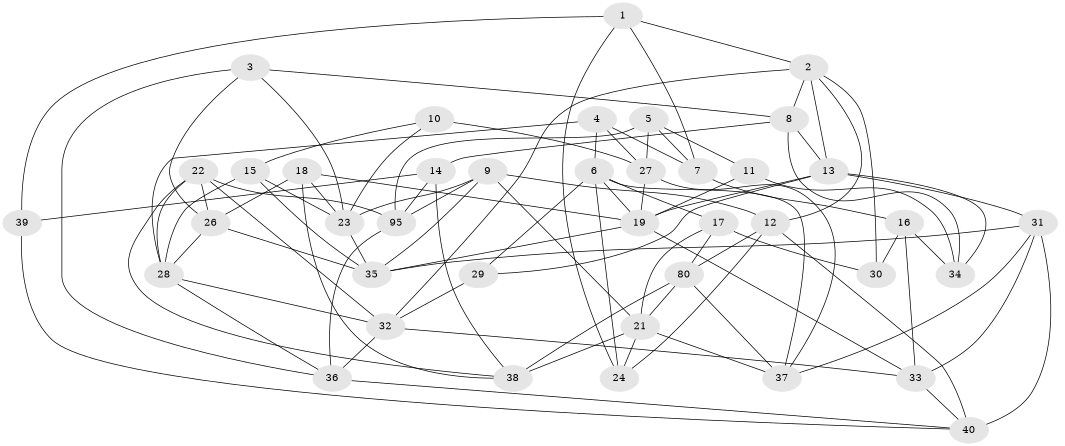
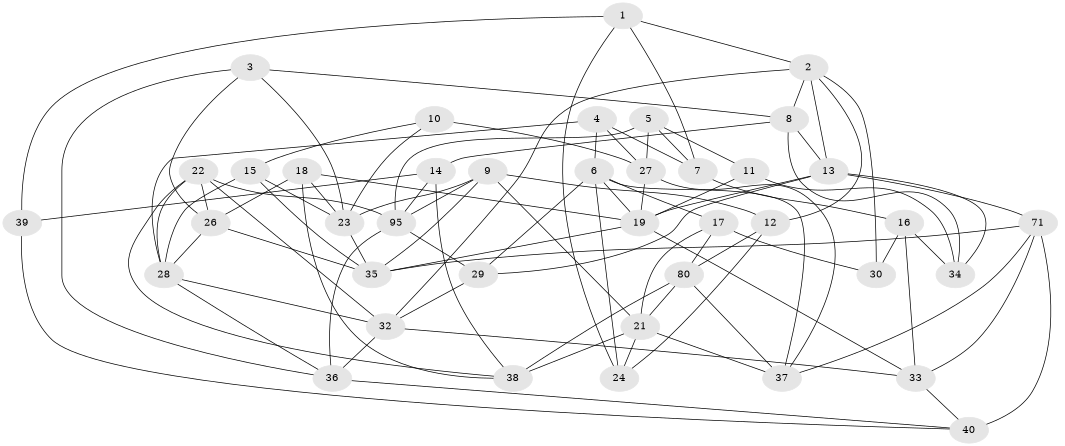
node "31": label "31" -> "71"
edge "95" -- "29": added
edge "12" -- "40": removed
